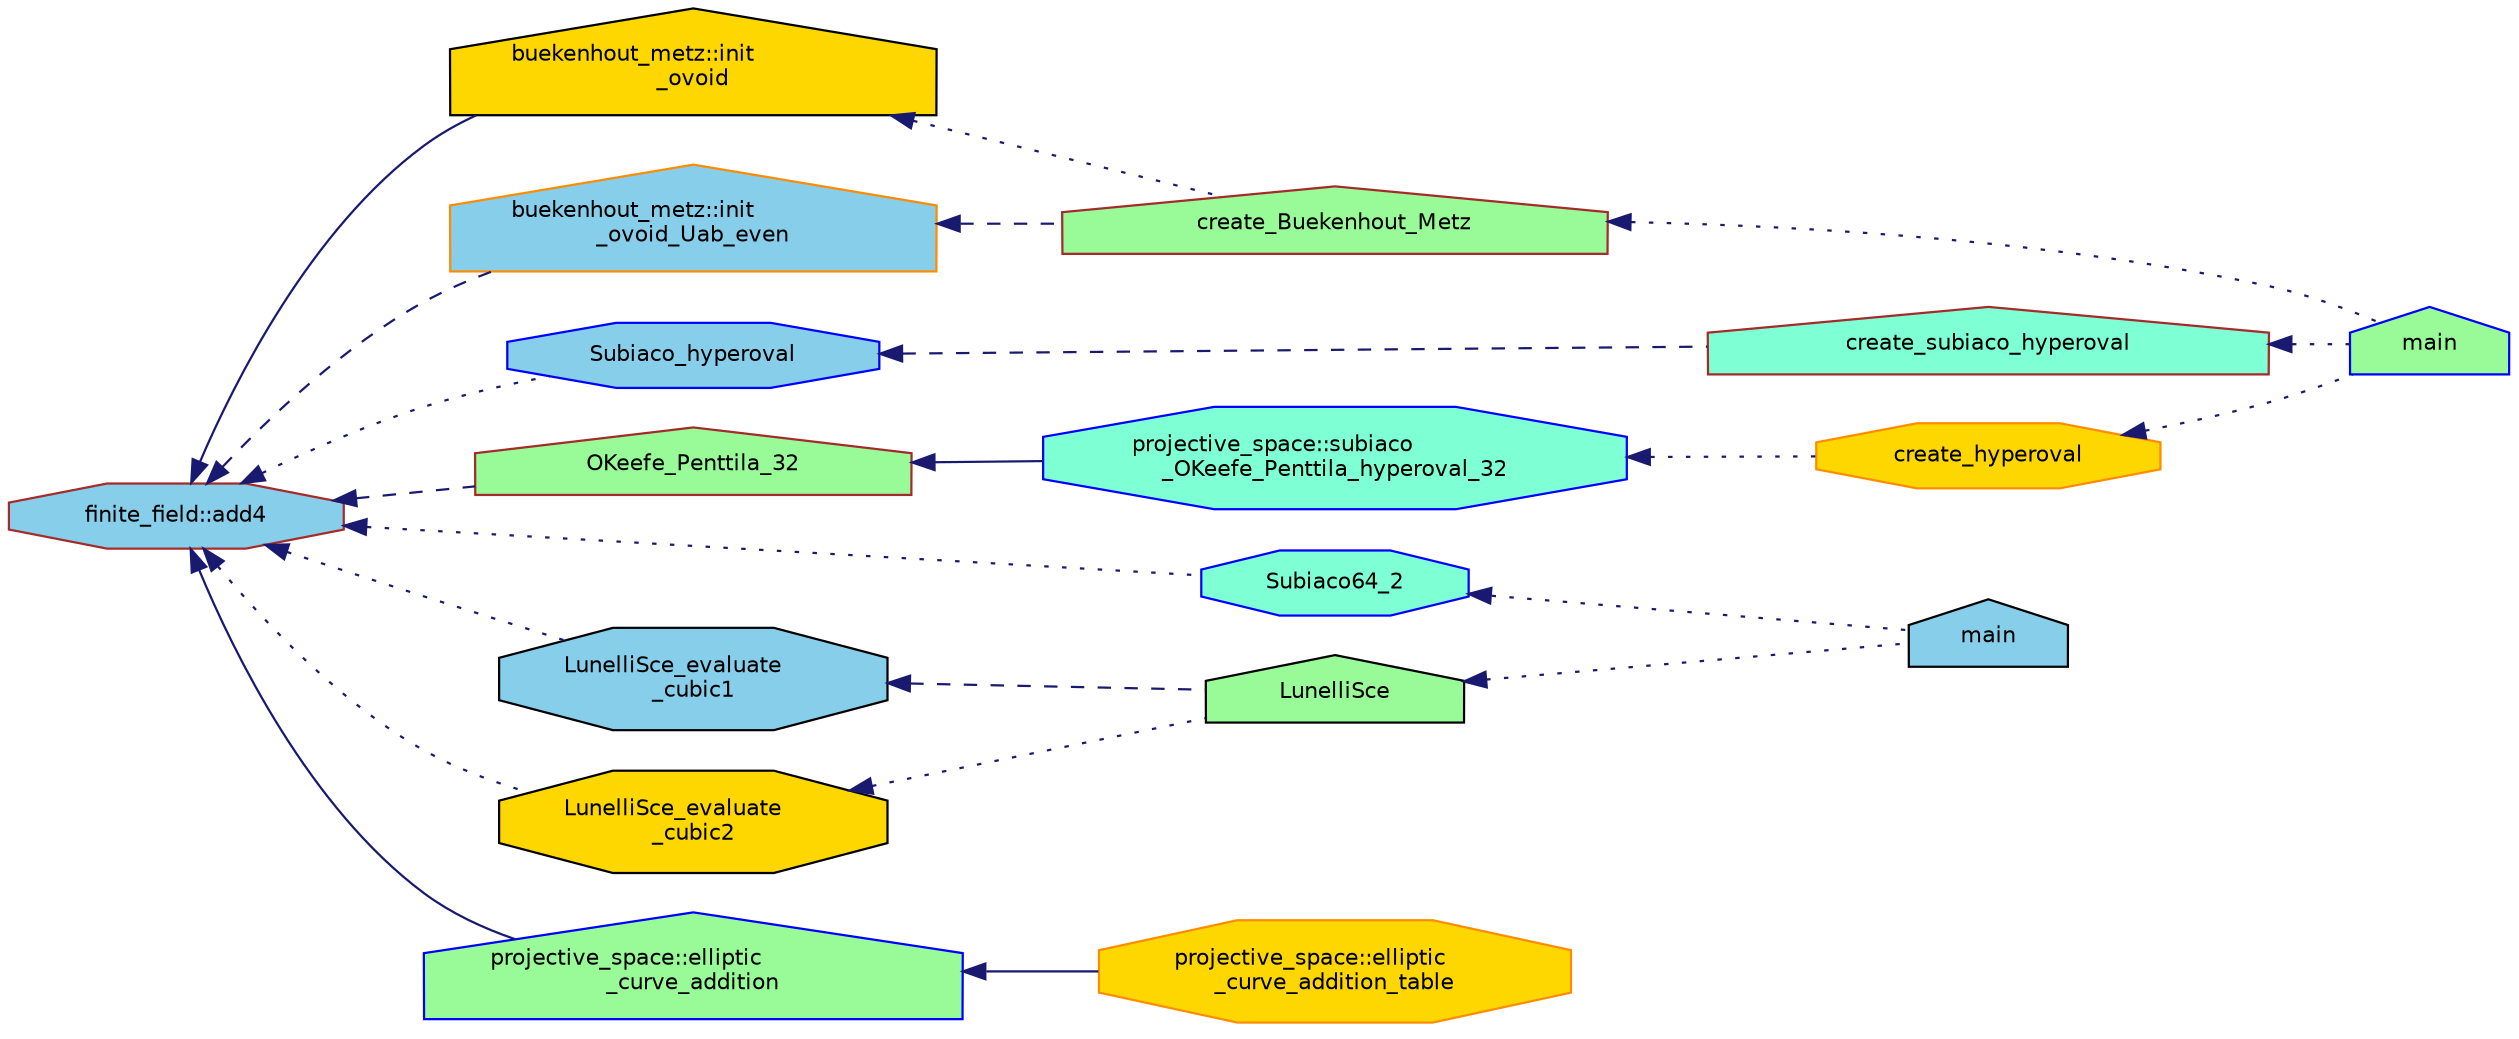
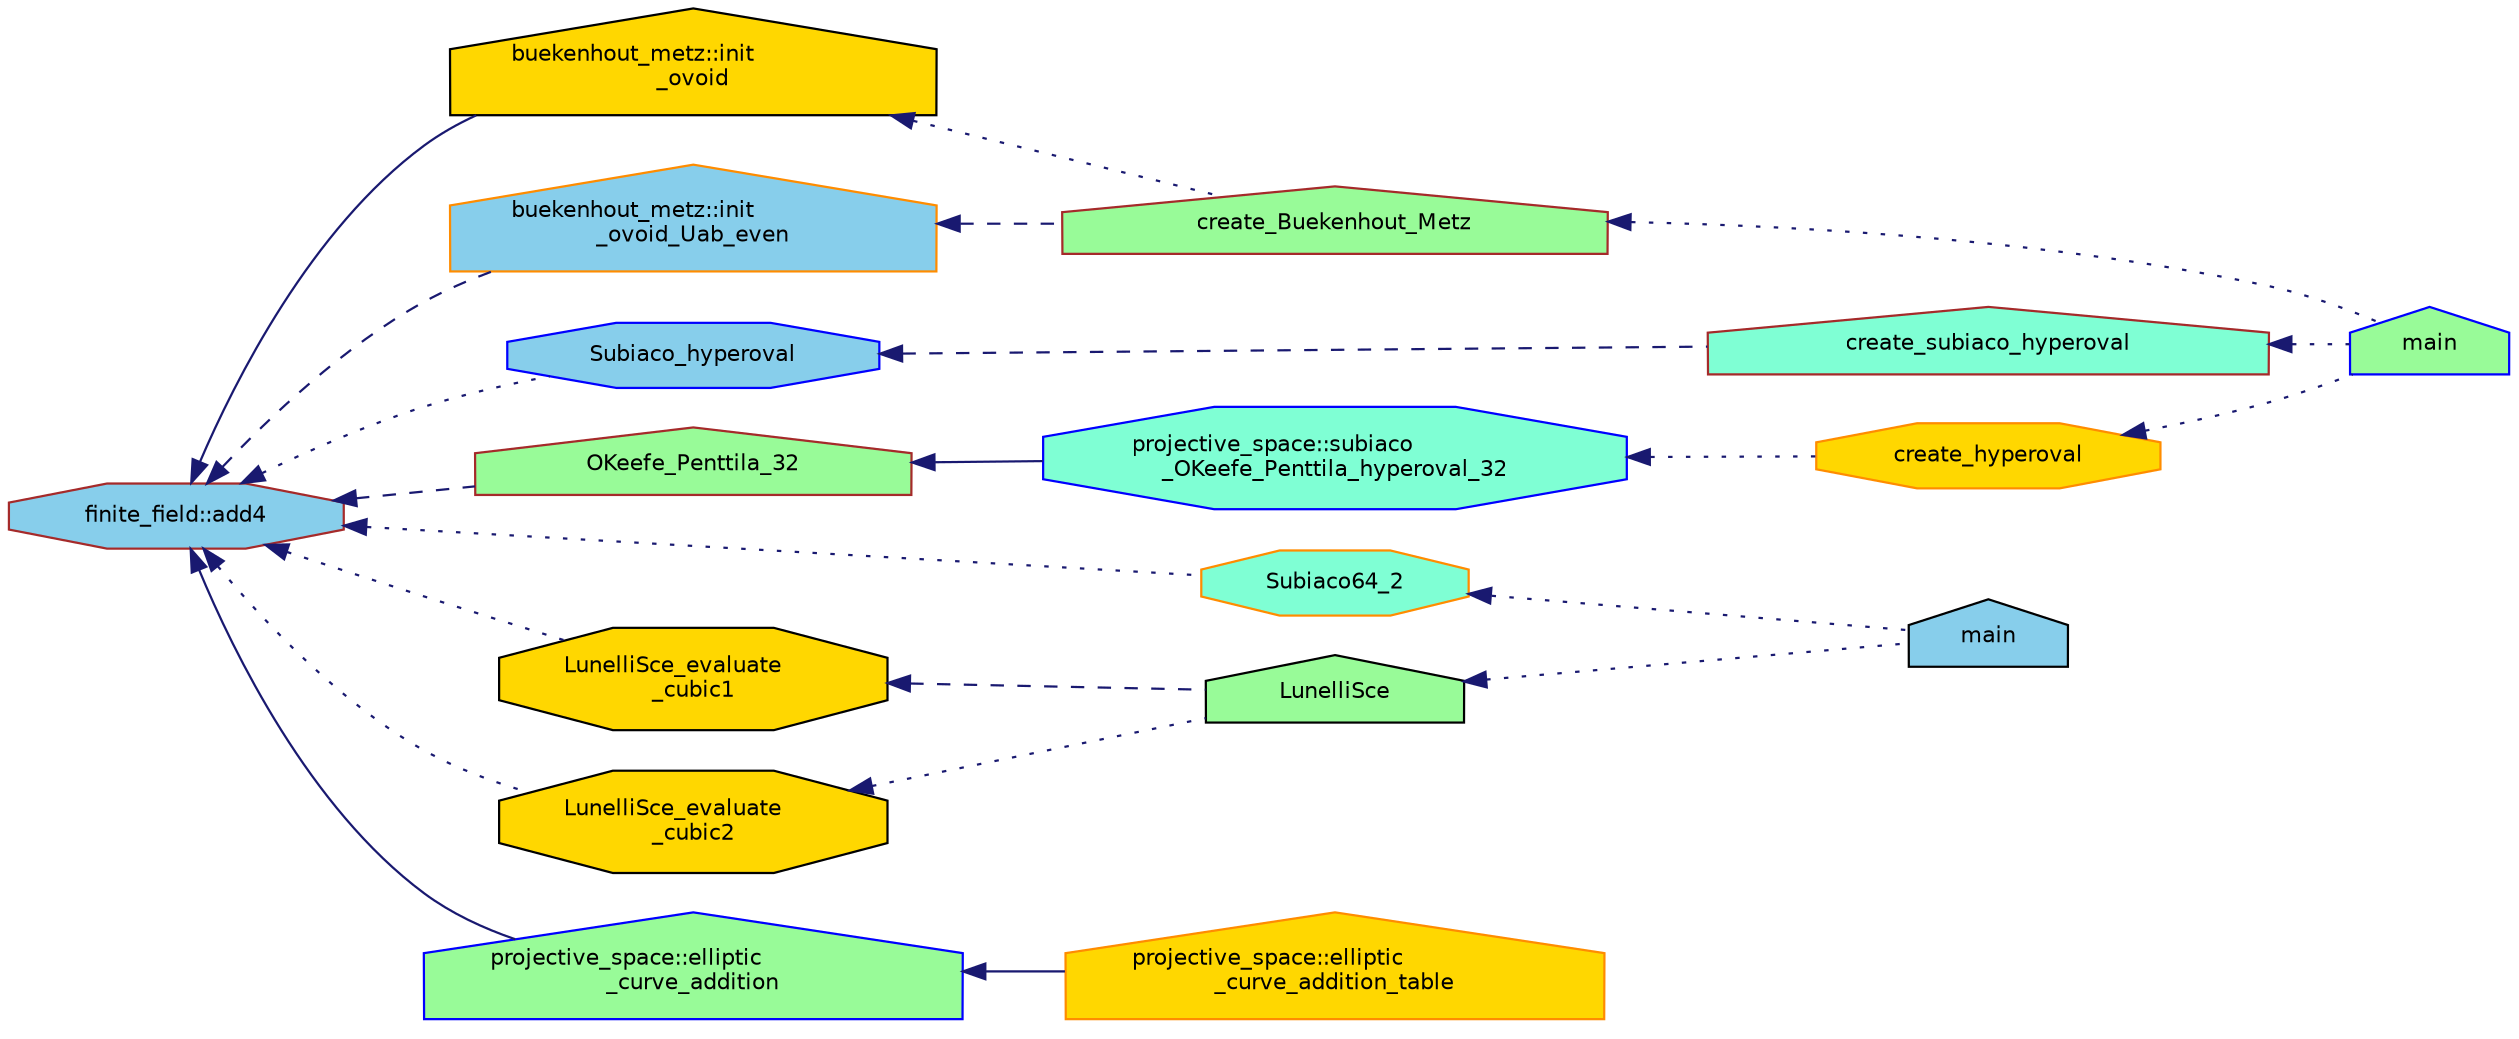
node "Subiaco64_2": color blue -> darkorange
node "LunelliSce_evaluate _cubic1": fillcolor skyblue -> gold
node "projective_space::elliptic _curve_addition_table": shape octagon -> house
